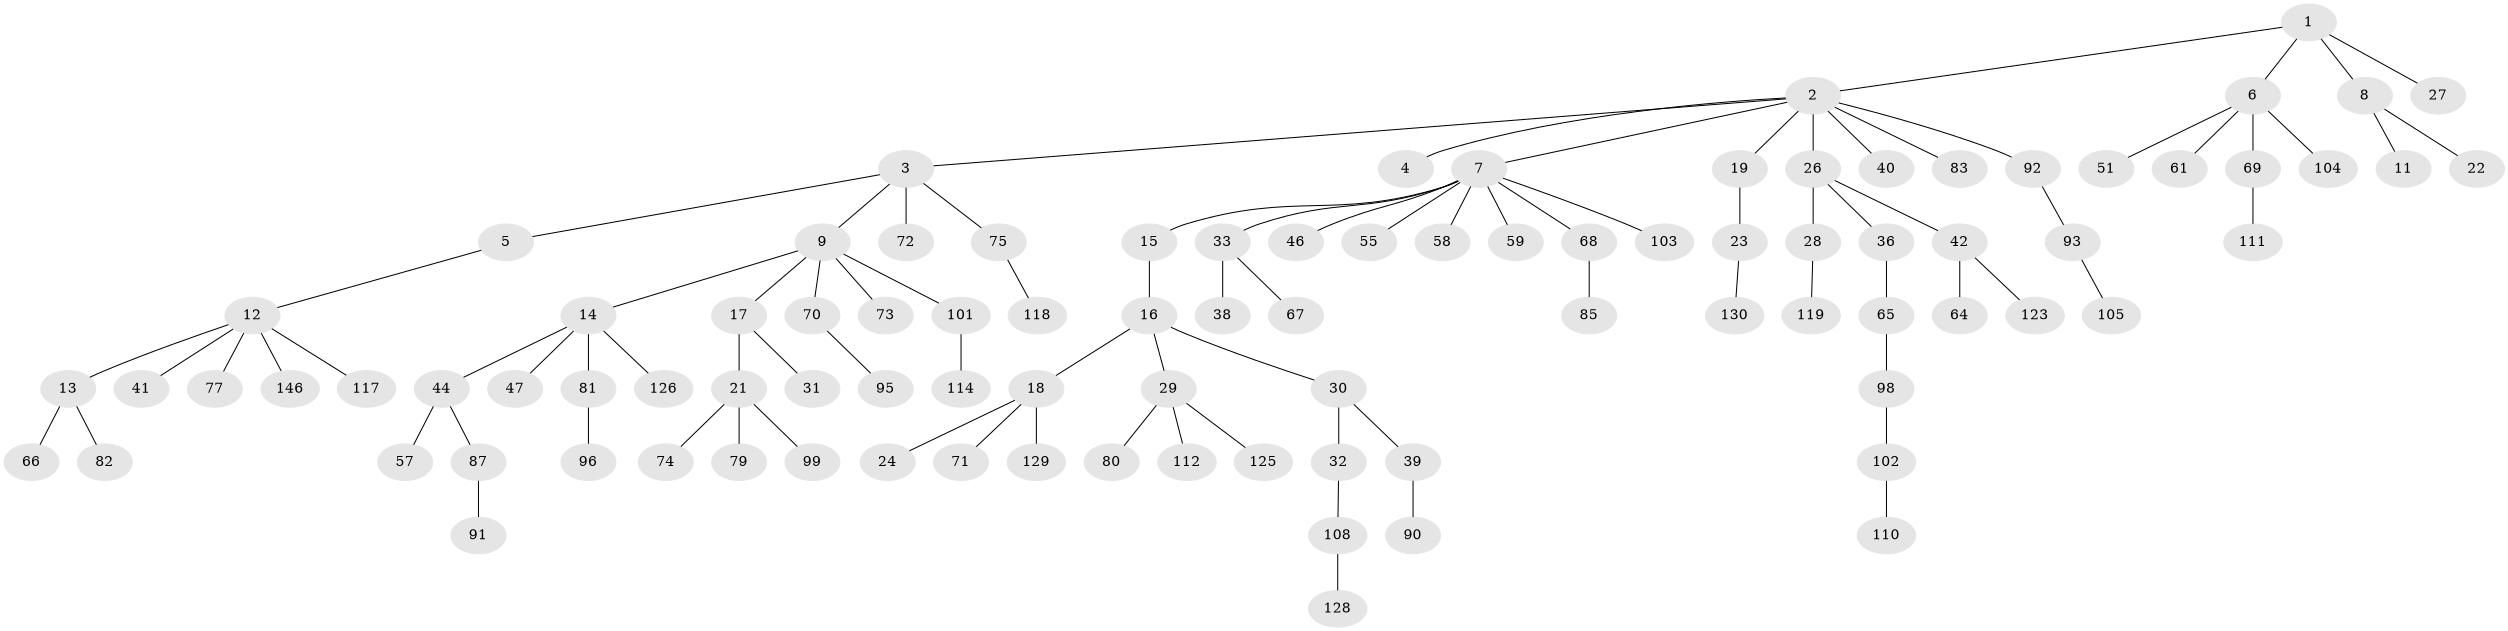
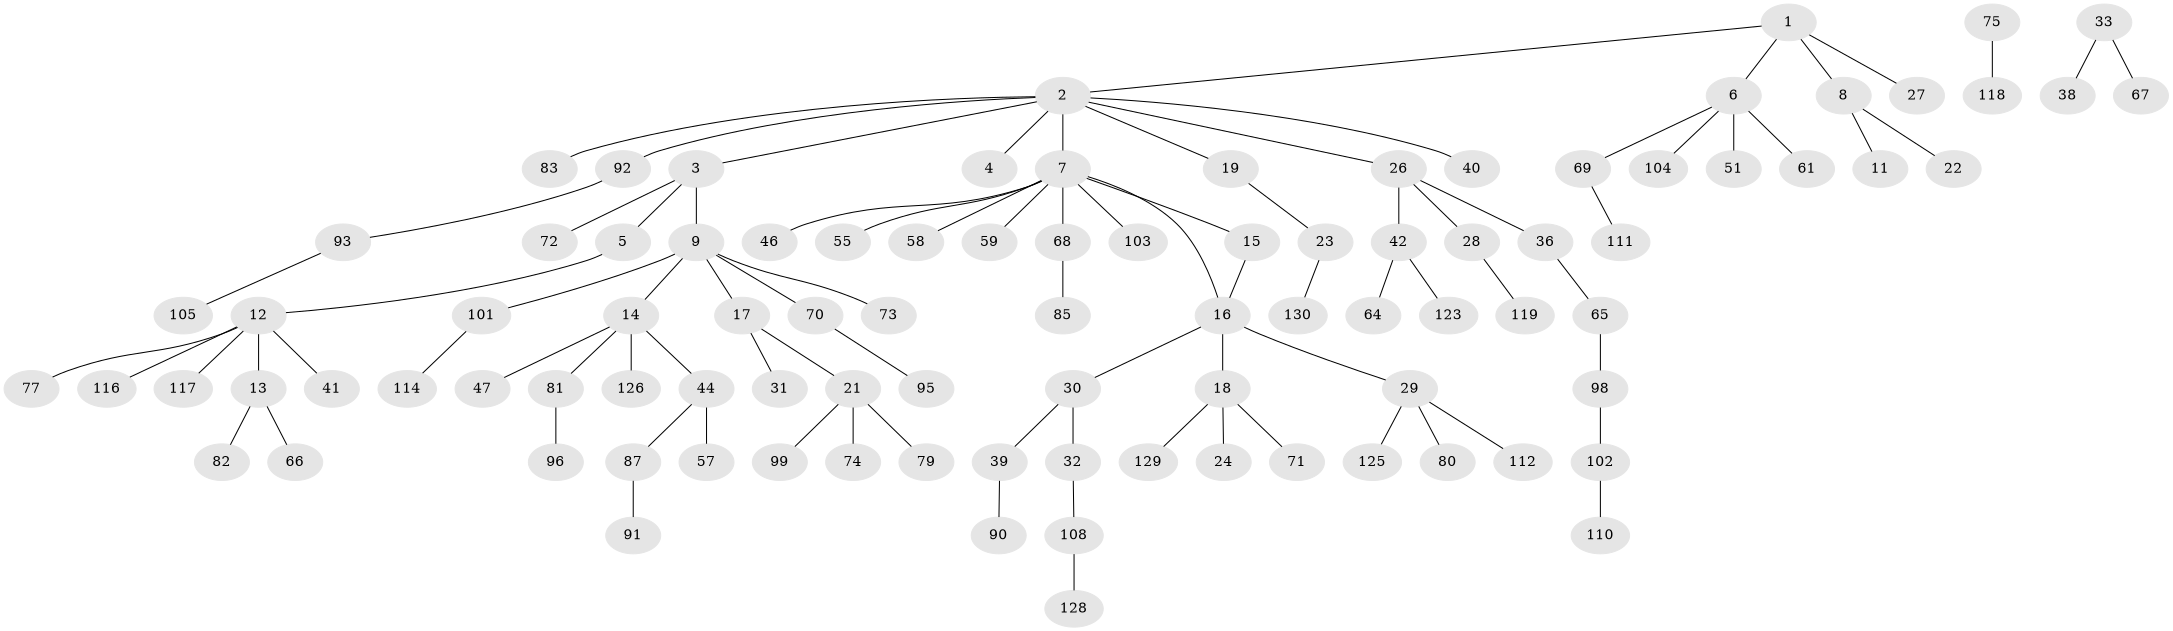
edge "3" -- "75": removed
edge "7" -- "33": now "7" -- "16"
node "146": label "146" -> "116"
